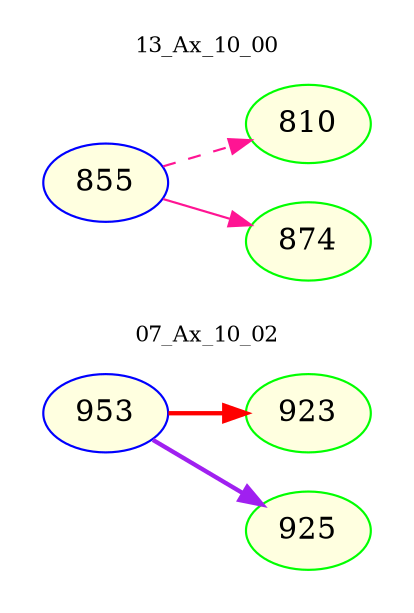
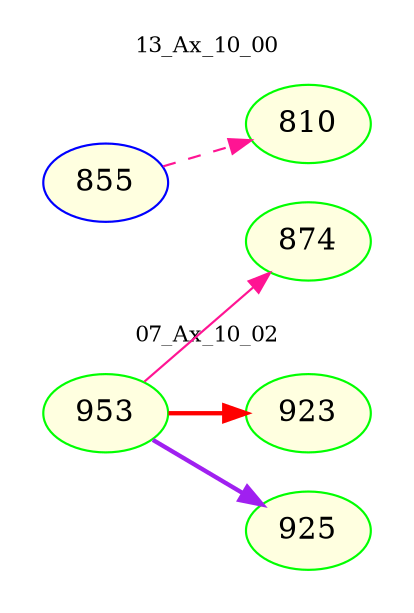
edge "855" -> "874": now "953" -> "874"
node "953": color blue -> green
